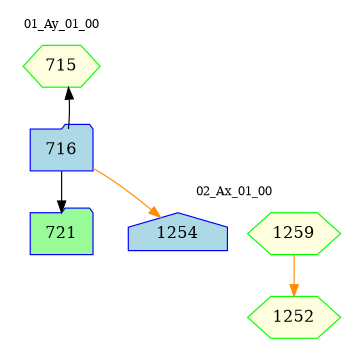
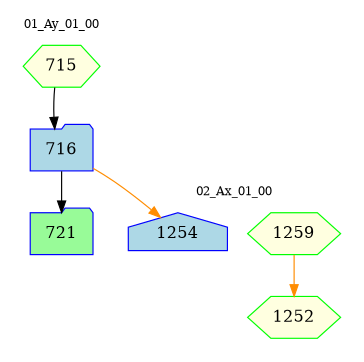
edge "716" -> "715": reversed
